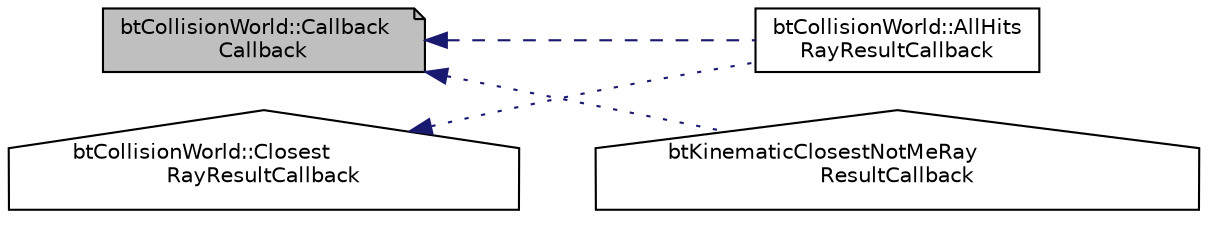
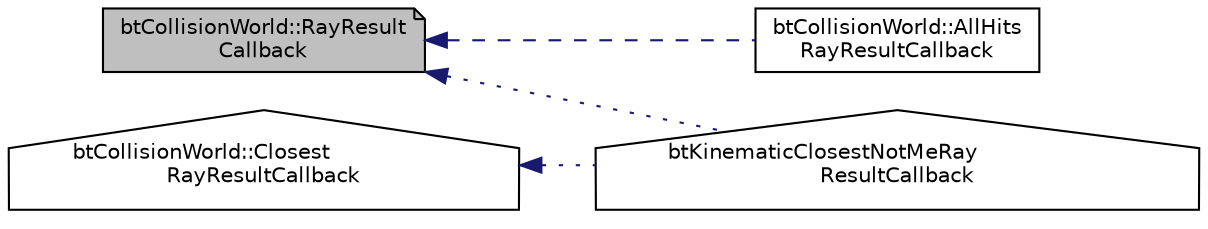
node "btCollisionWorld::Callback Callback": label "btCollisionWorld::Callback Callback" -> "btCollisionWorld::RayResult Callback"
edge "btCollisionWorld::AllHits RayResultCallback" -> "btCollisionWorld::Closest RayResultCallback": now "btKinematicClosestNotMeRay ResultCallback" -> "btCollisionWorld::Closest RayResultCallback"
